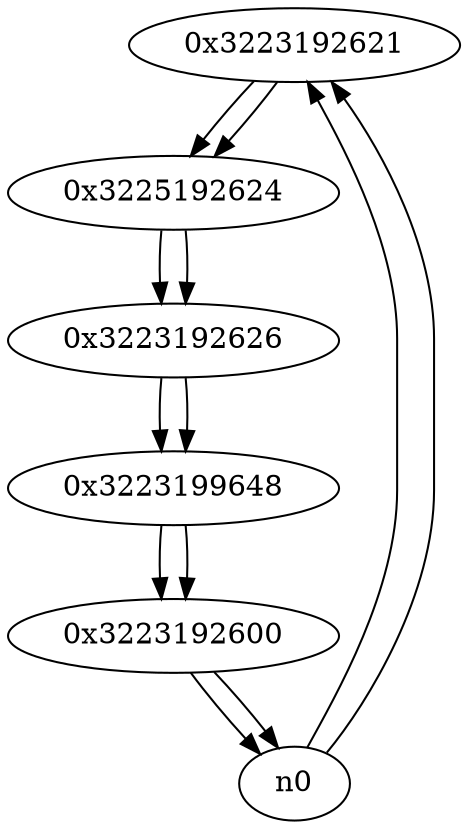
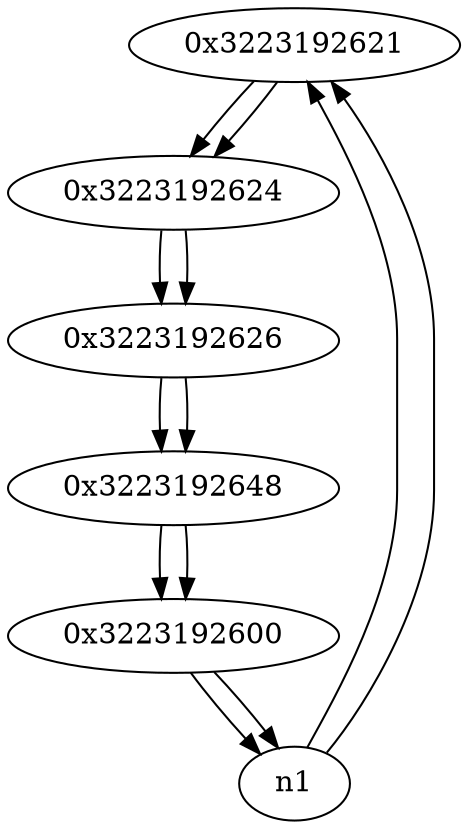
node "0x3225192624": label "0x3225192624" -> "0x3223192624"
node "0x3223199648": label "0x3223199648" -> "0x3223192648"
node "n0": label "n0" -> "n1"
